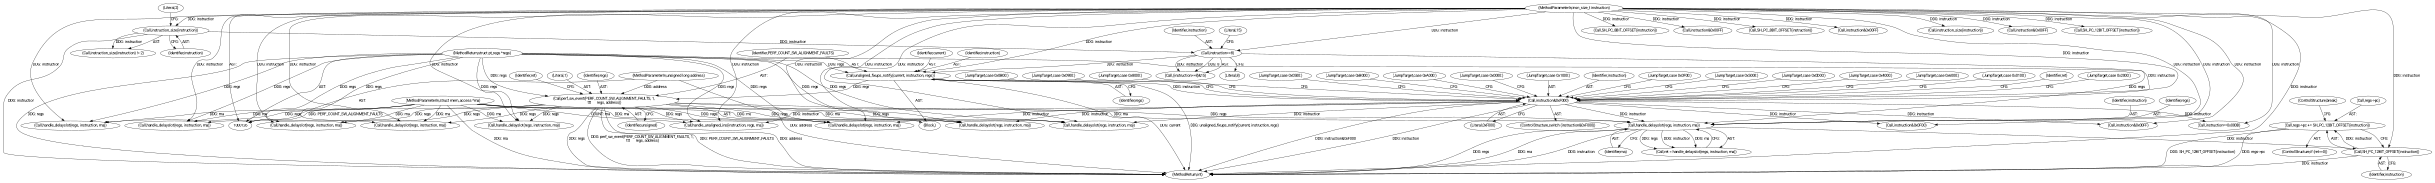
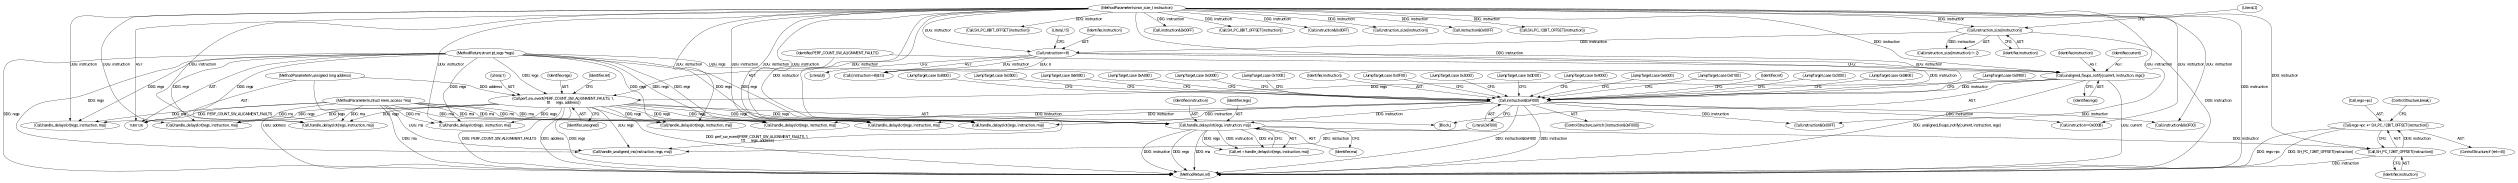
edge "(Identifier,PERF_COUNT_SW_ALIGNMENT_FAULTS)" -> "(Call,unaligned_fixups_notify(current, instruction, regs))": label "AST: " -> "CFG: "
edge "(JumpTarget,case 0x1000:)" -> "(Call,instruction&0xF000)": label "AST: " -> "CFG: "
edge "(Call,instruction&0xF000)" -> "(Call,handle_unaligned_ins(instruction, regs, ma))": now "(Literal,0xF000)" -> "(Call,handle_unaligned_ins(instruction, regs, ma))"
edge "(MethodParameterIn,struct mem_access *ma)" -> "(Call,handle_unaligned_ins(instruction, regs, ma))": label "COUNT: ma" -> "DDG: ma"
